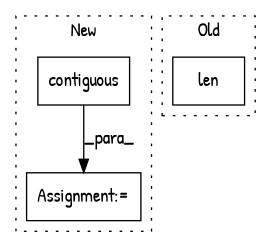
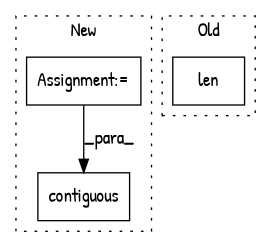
edge "contiguous" -> "Assignment:=": reversed
